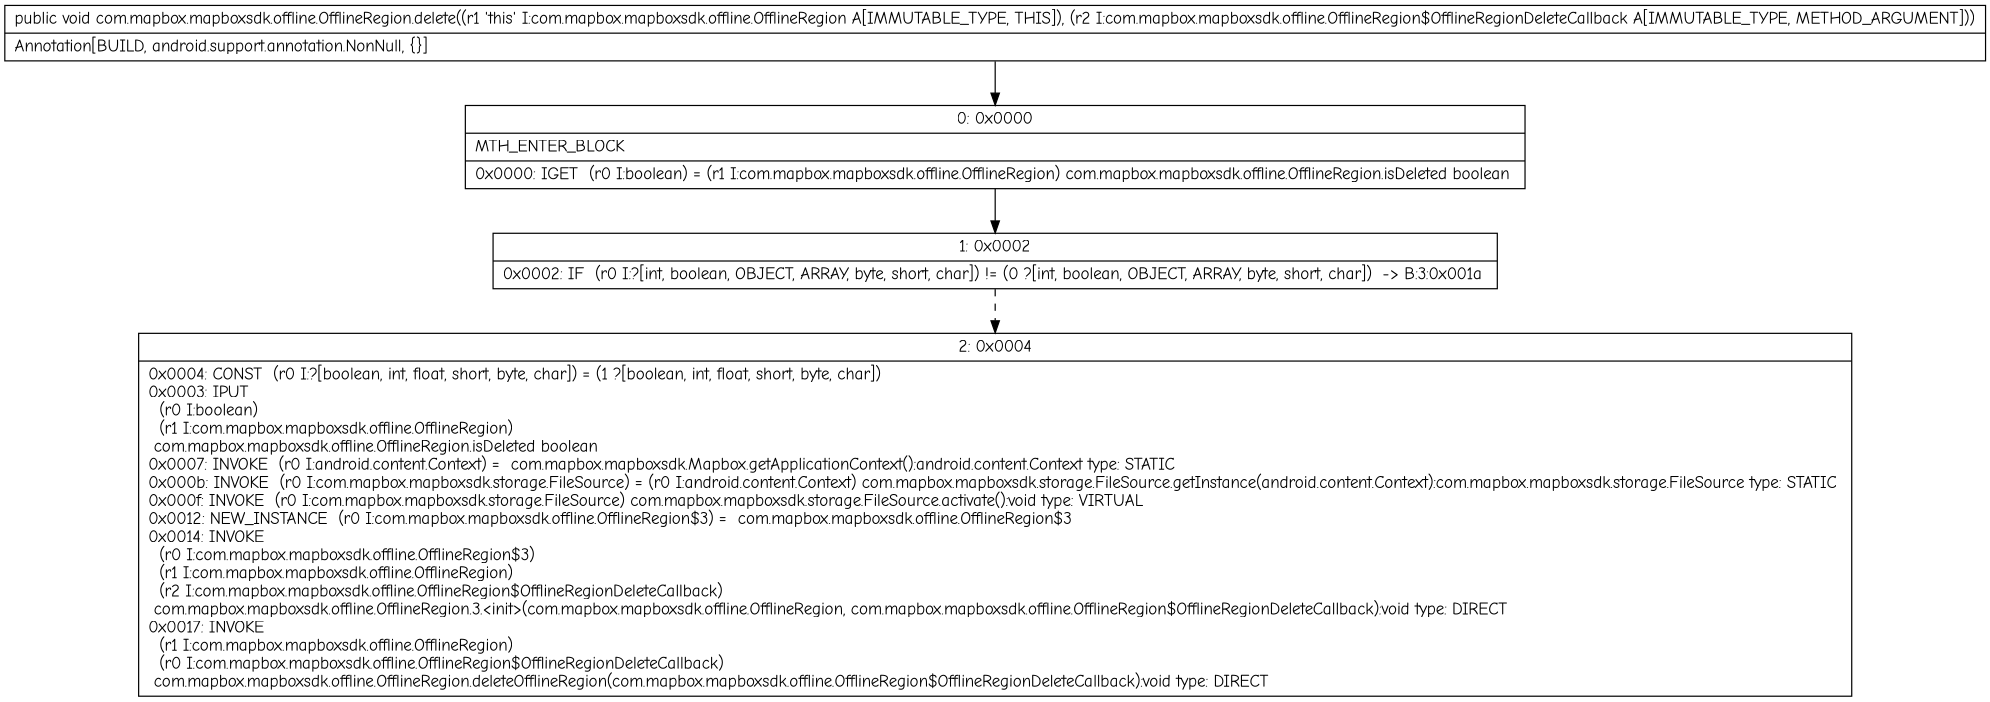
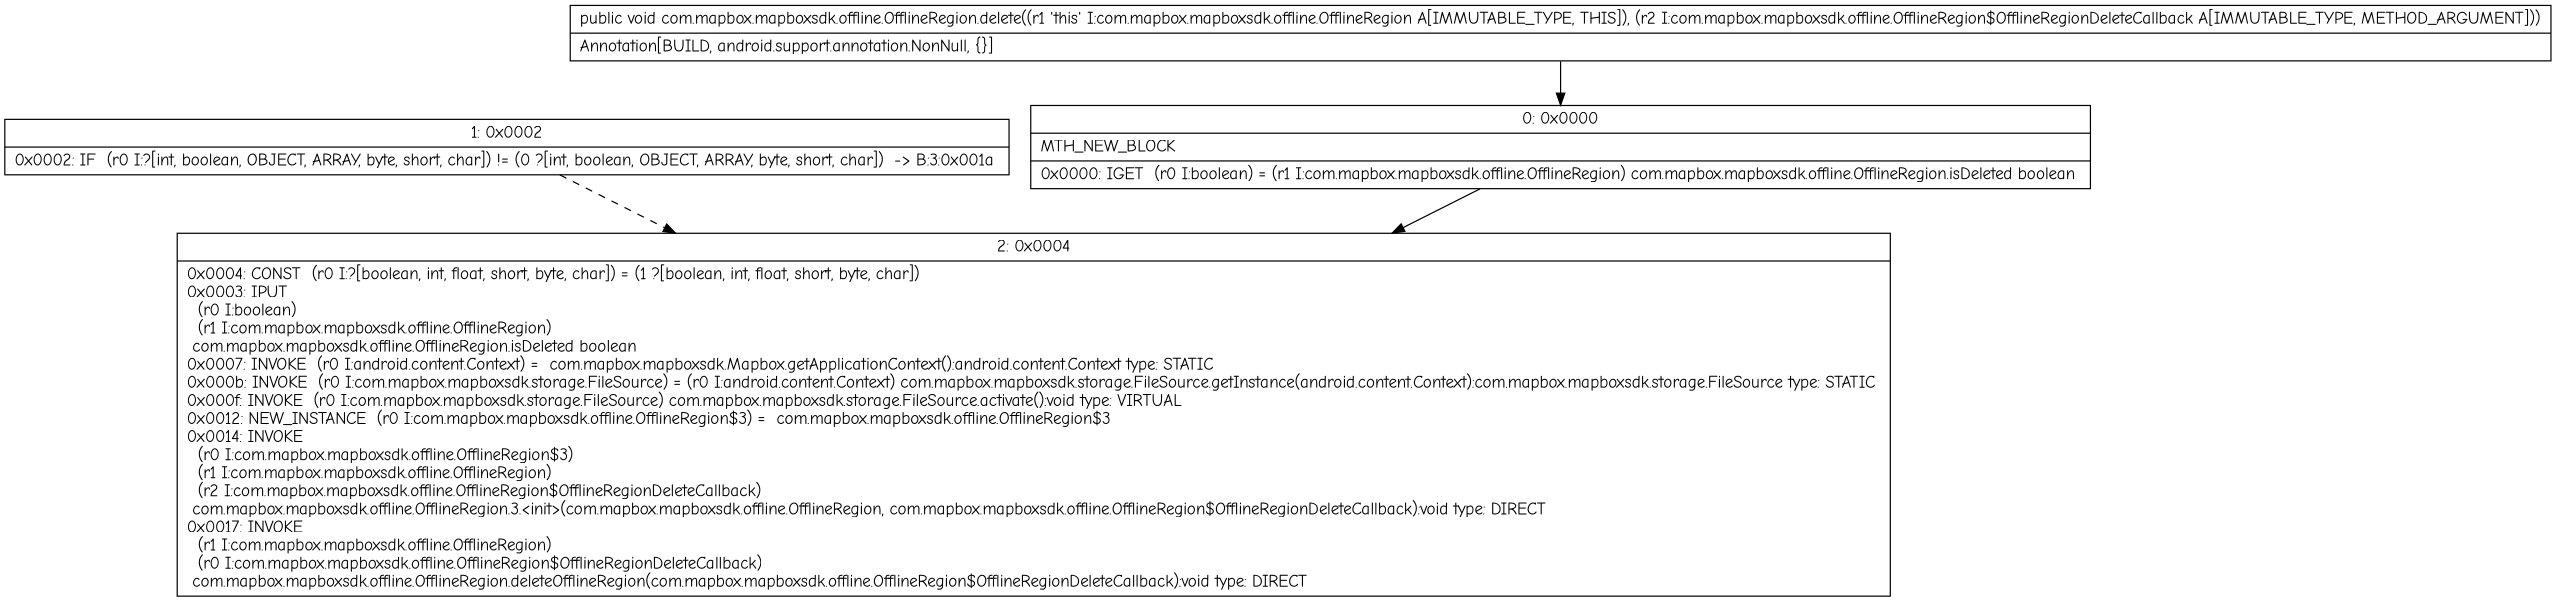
node "0: 0x0000": text "MTH_ENTER_BLOCK" -> "MTH_NEW_BLOCK"
edge "0: 0x0000" -> "1: 0x0002": now "0: 0x0000" -> "2: 0x0004"
